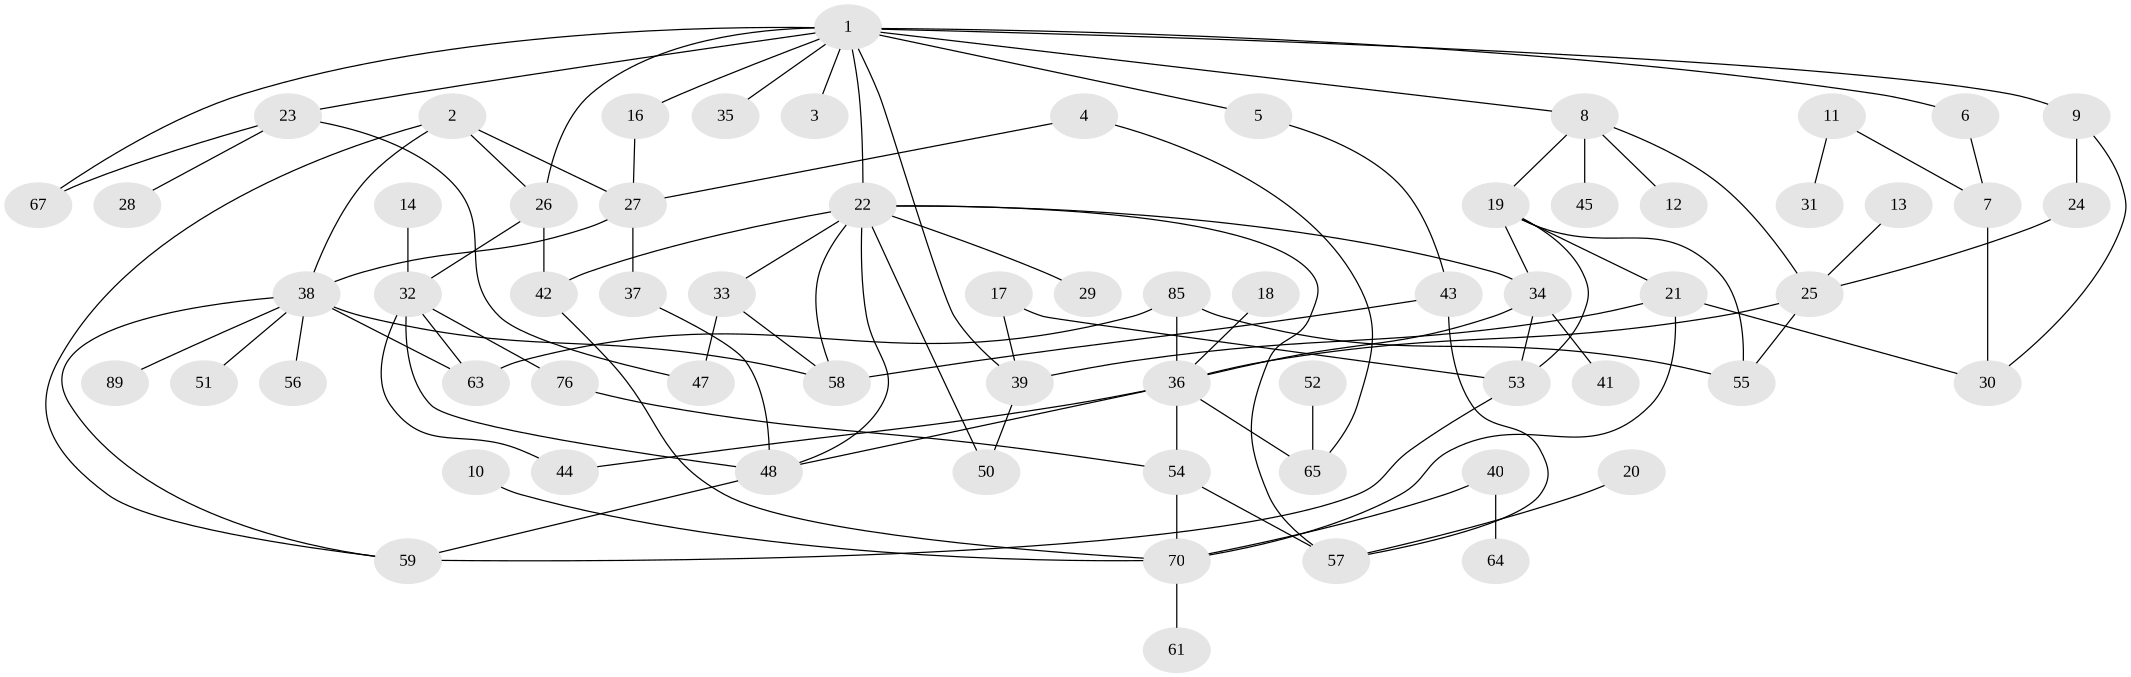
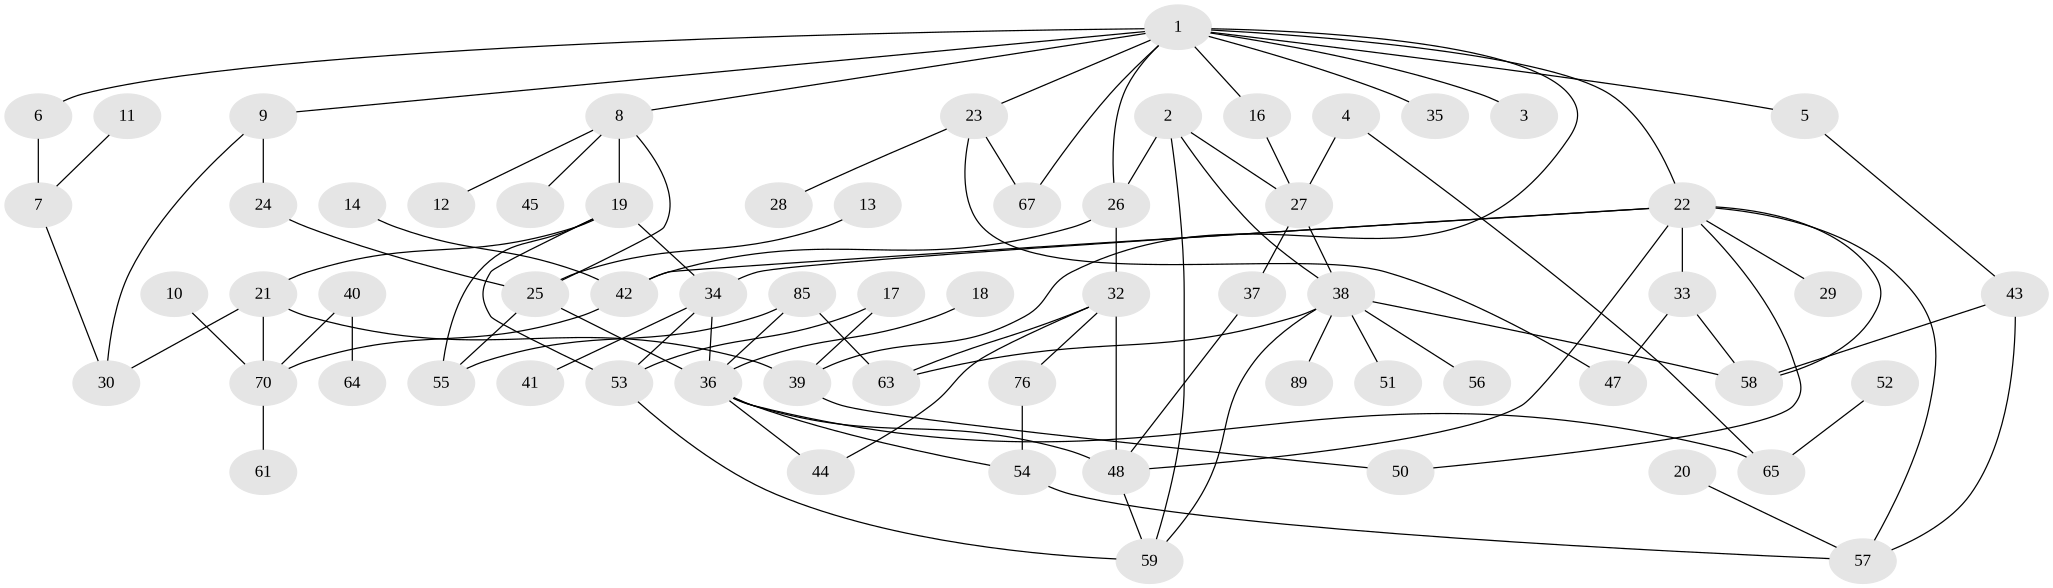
node "31": removed
edge "14" -- "32": now "14" -- "42"
edge "54" -- "70": removed
